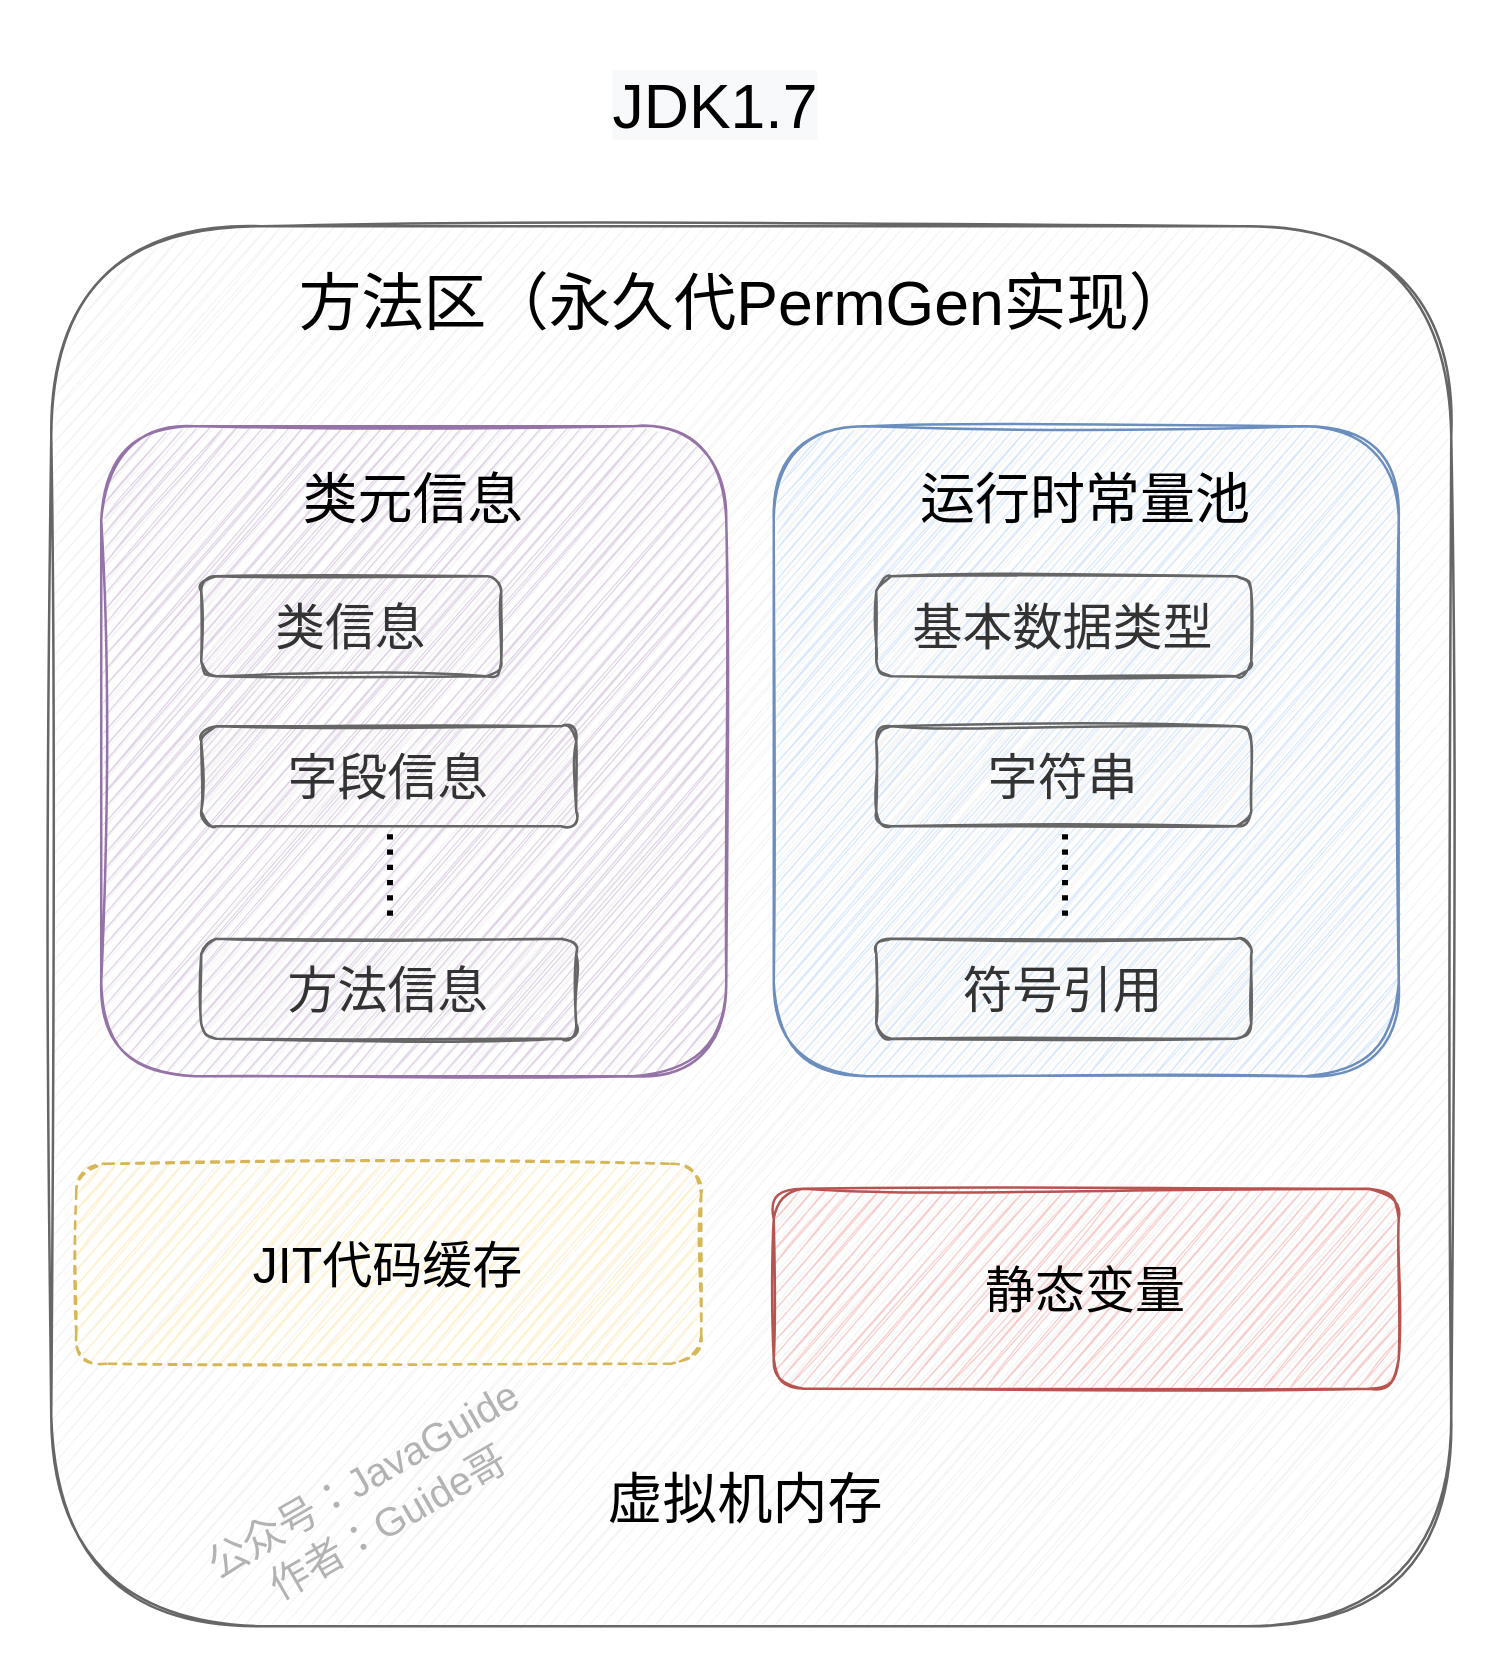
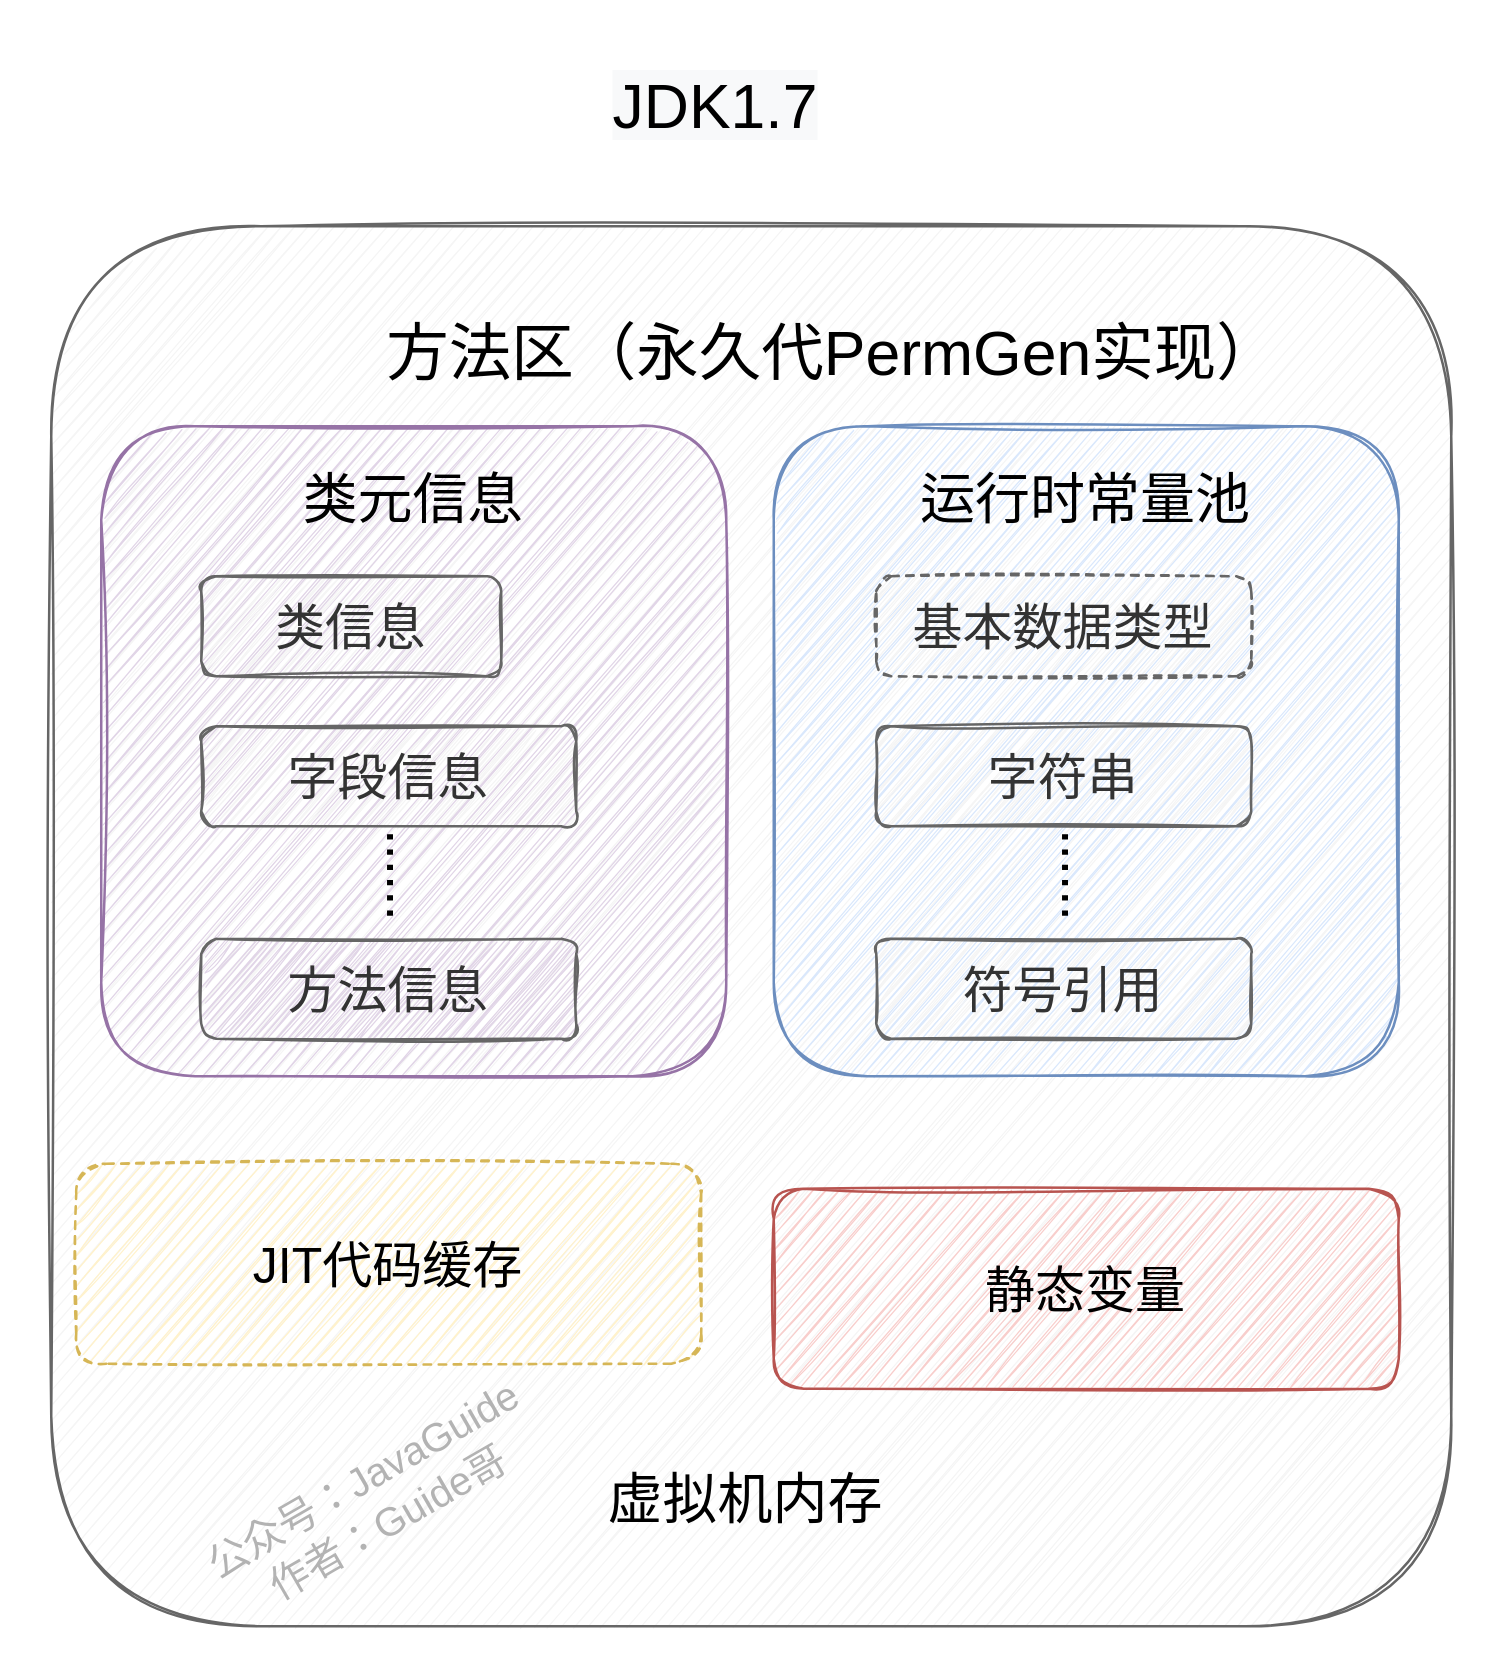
node "方法区（永久代PermGen实现）": moved (746, 301) -> (834, 351)
node "基本数据类型": style solid -> dashed
node "方法信息": fillcolor #f5f5f5 -> #e1d5e7
